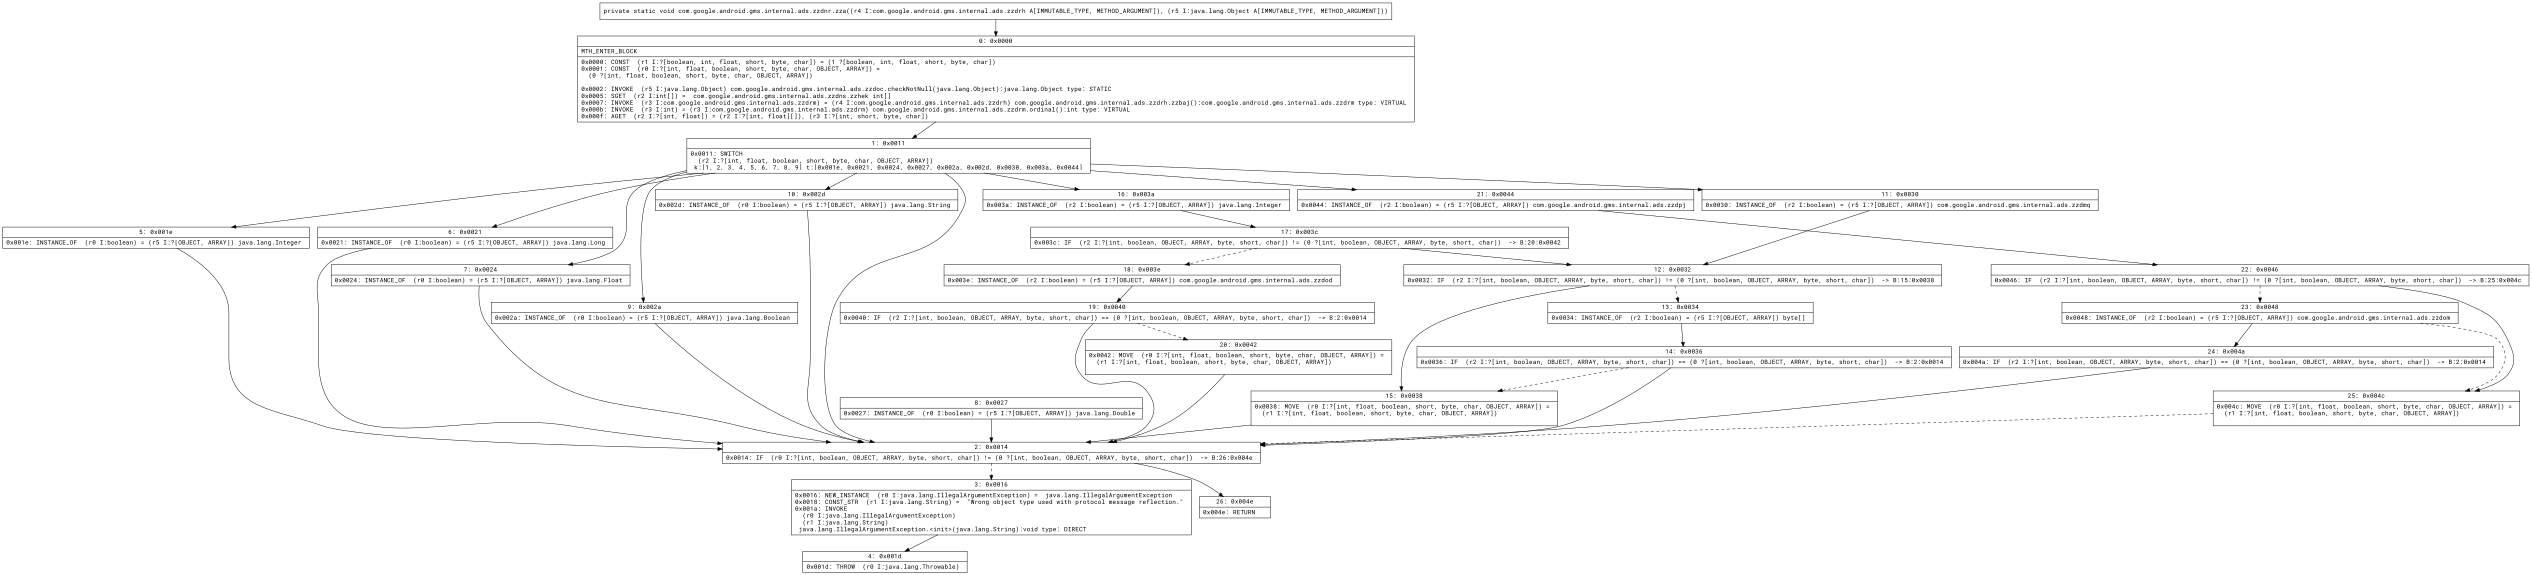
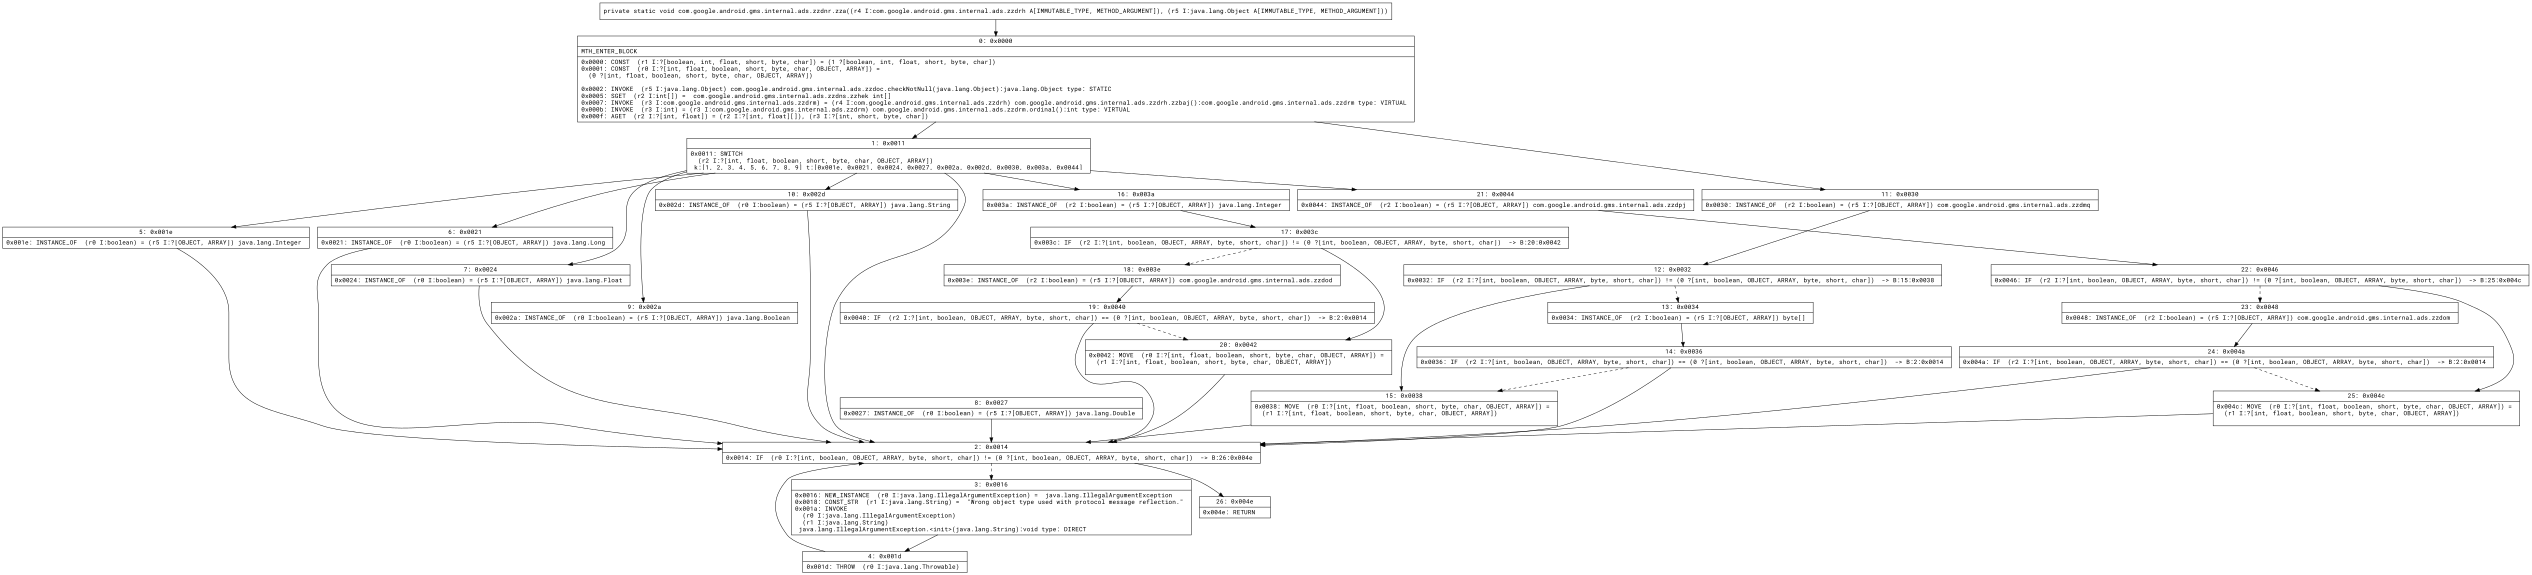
edge "1: 0x0011" -> "11: 0x0030": now "0: 0x0000" -> "11: 0x0030"
edge "17: 0x003c" -> "12: 0x0032": now "17: 0x003c" -> "20: 0x0042"
edge "23: 0x0048" -> "25: 0x004c": now "24: 0x004a" -> "25: 0x004c"
edge "9: 0x002a" -> "2: 0x0014": now "4: 0x001d" -> "2: 0x0014"
edge "25: 0x004c" -> "2: 0x0014": style dashed -> solid
